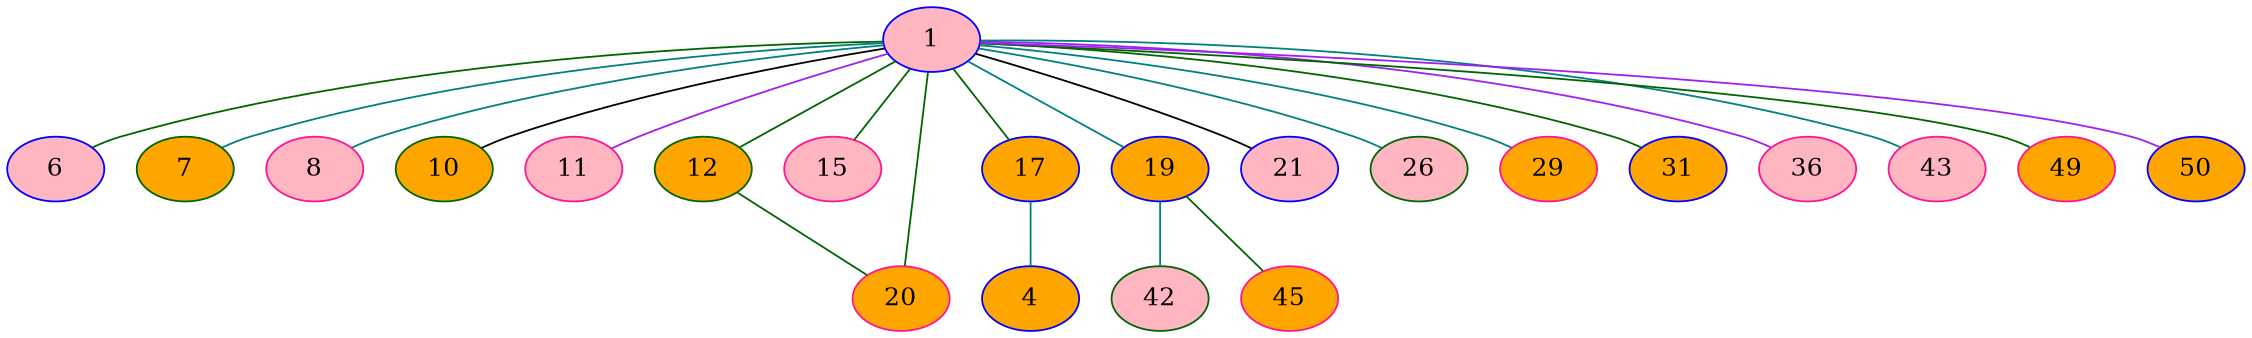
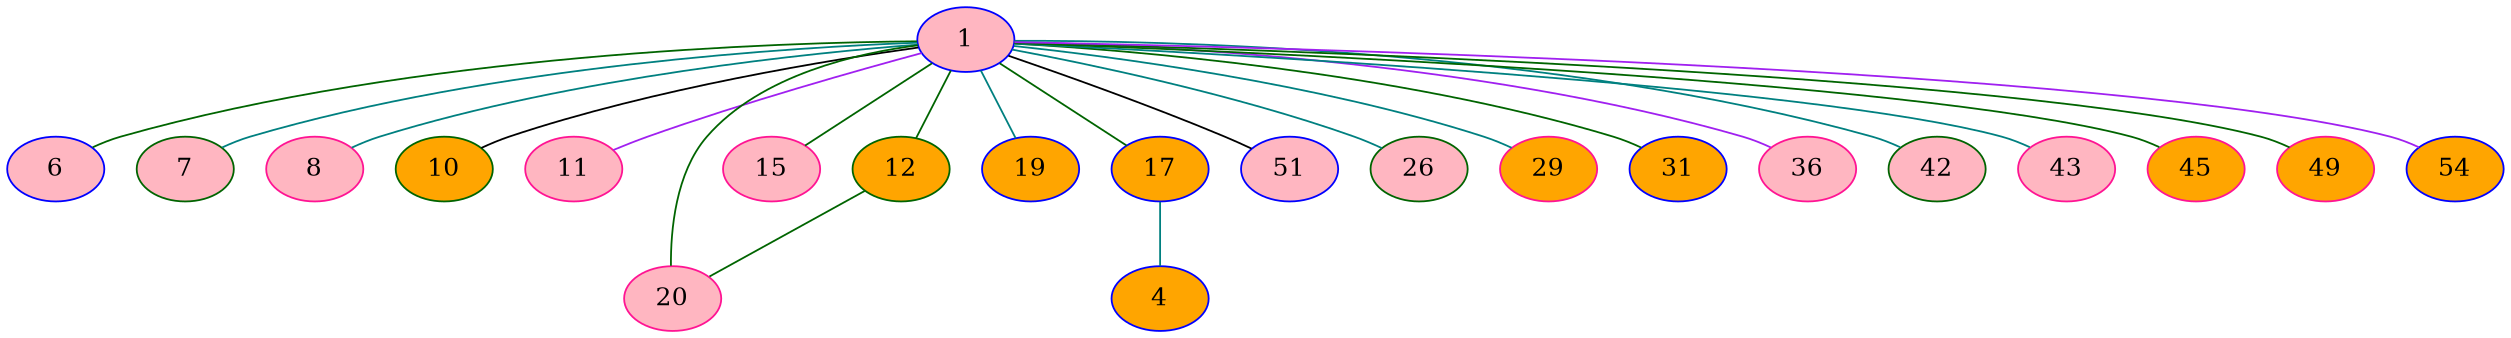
node "7": fillcolor orange -> lightpink
node "21": label "21" -> "51"
node "50": label "50" -> "54"
edge "19" -- "42": now "1" -- "42"
edge "19" -- "45": now "1" -- "45"
node "20": fillcolor orange -> lightpink
